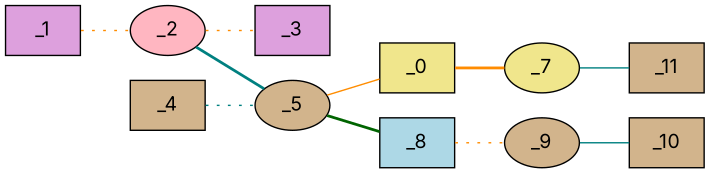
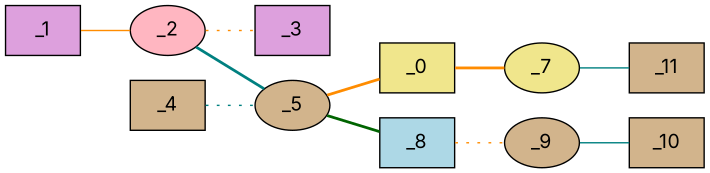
edge "_1" -- "_2": style dotted -> solid
edge "_0" -- "_5": style solid -> bold
